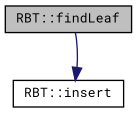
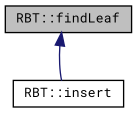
edge "RBT::findLeaf" -> "RBT::insert": reversed
